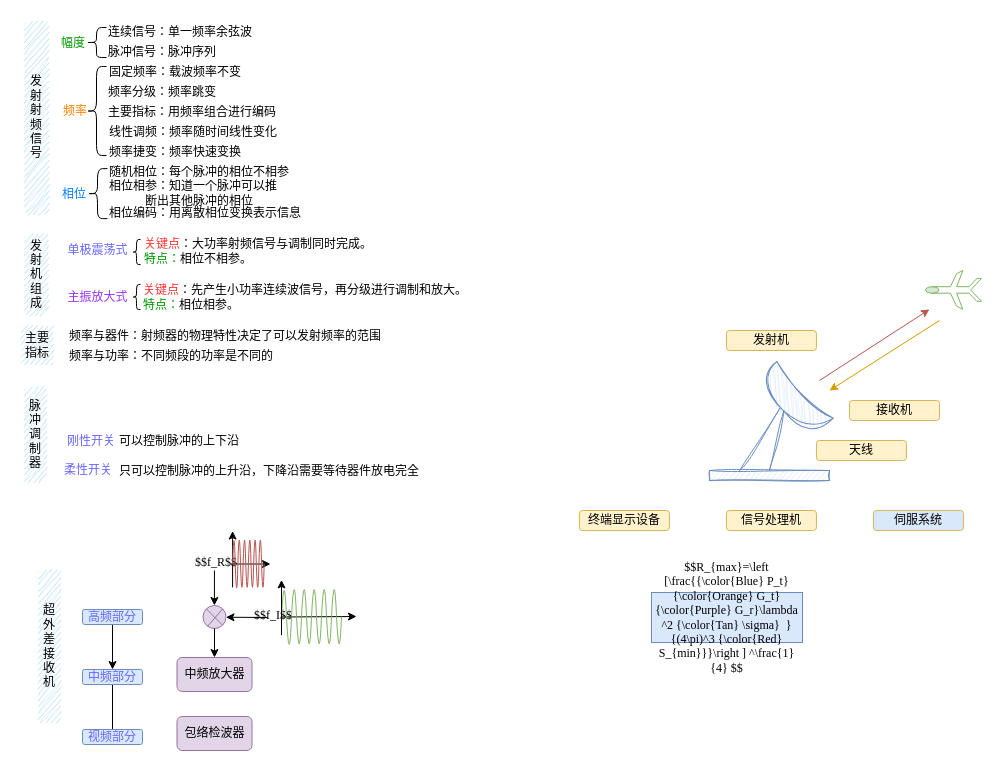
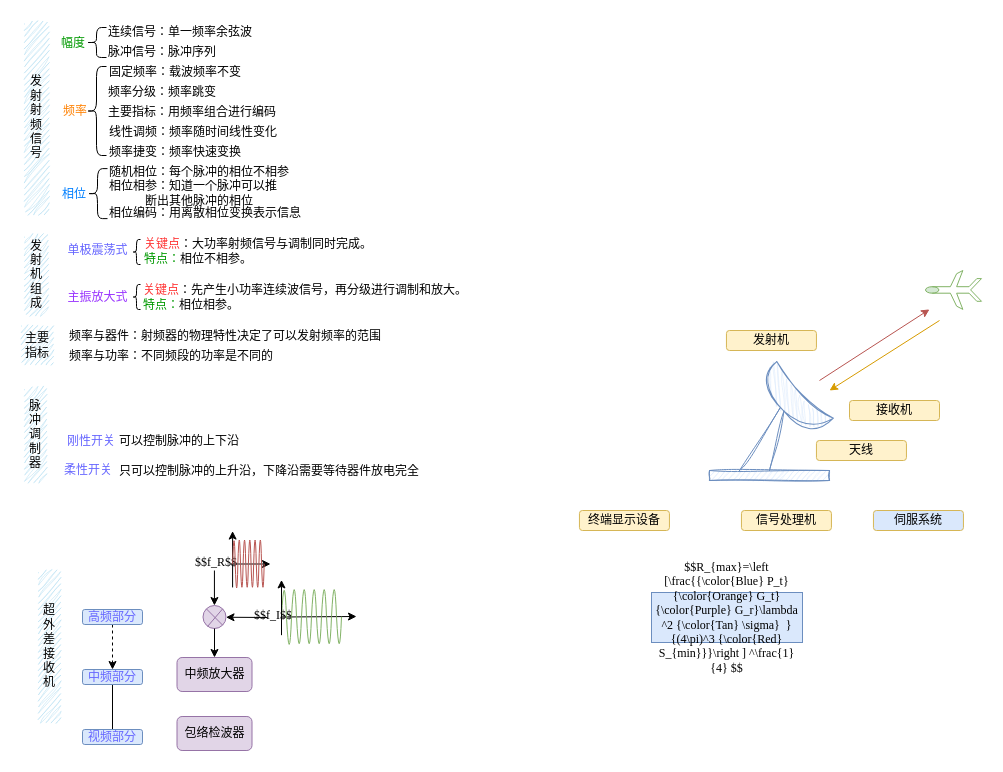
node "信号处理机": moved (771, 521) -> (786, 521)
edge "高频部分" -> "中频部分": style solid -> dashed
